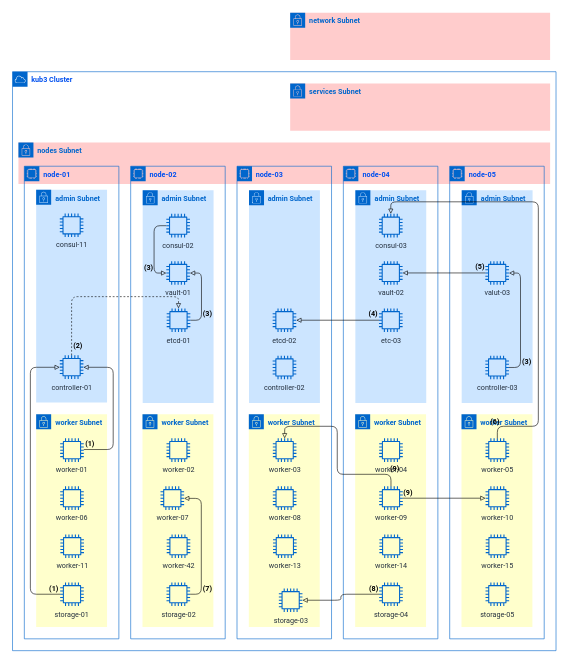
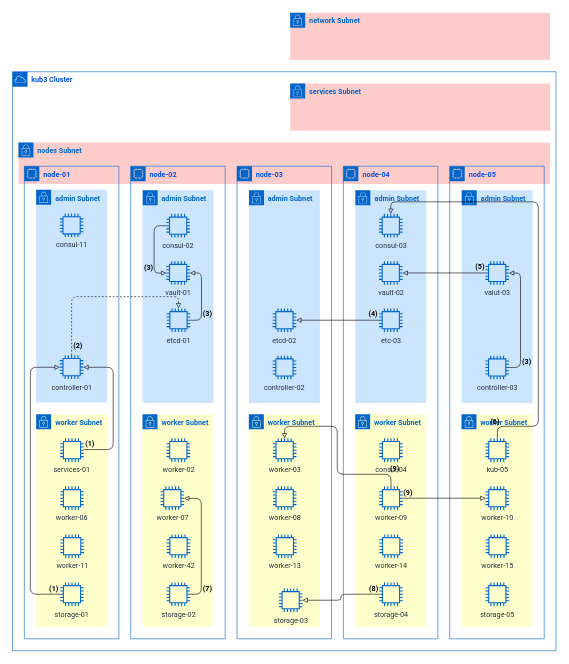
node "worker-01": label "worker-01" -> "services-01"
node "worker-04": label "worker-04" -> "consul-04"
node "worker-05": label "worker-05" -> "kub-05"
